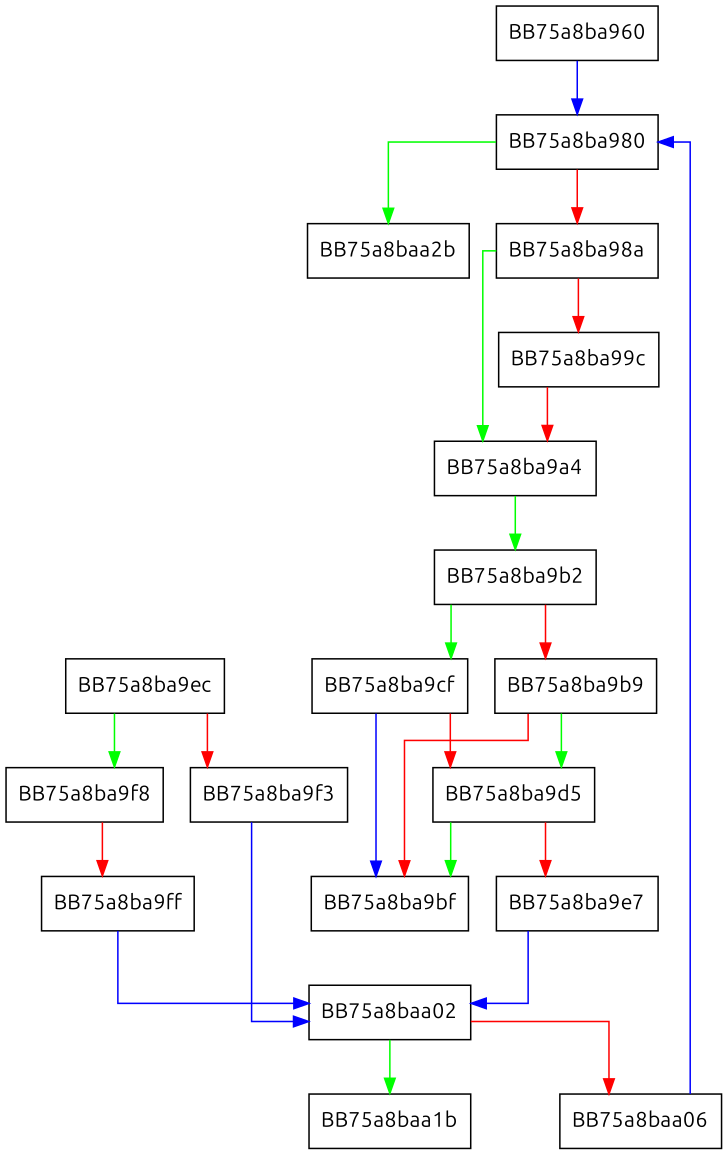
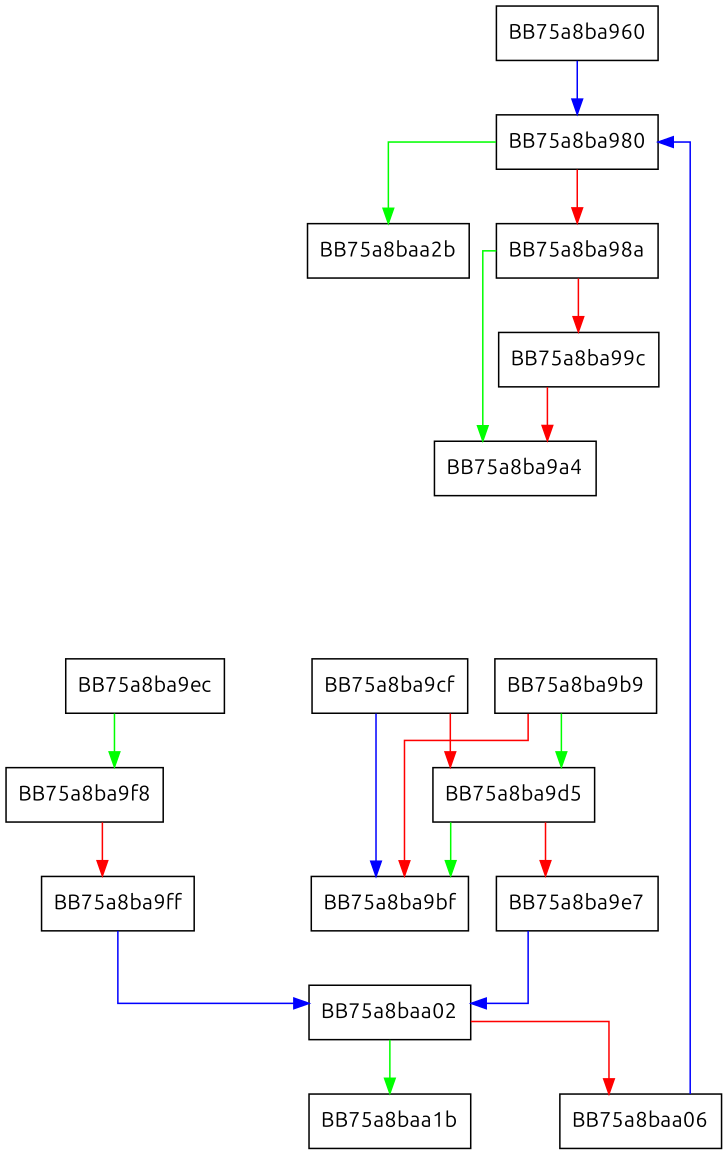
node "BB75a8ba9b2": removed
node "BB75a8ba9f3": removed
